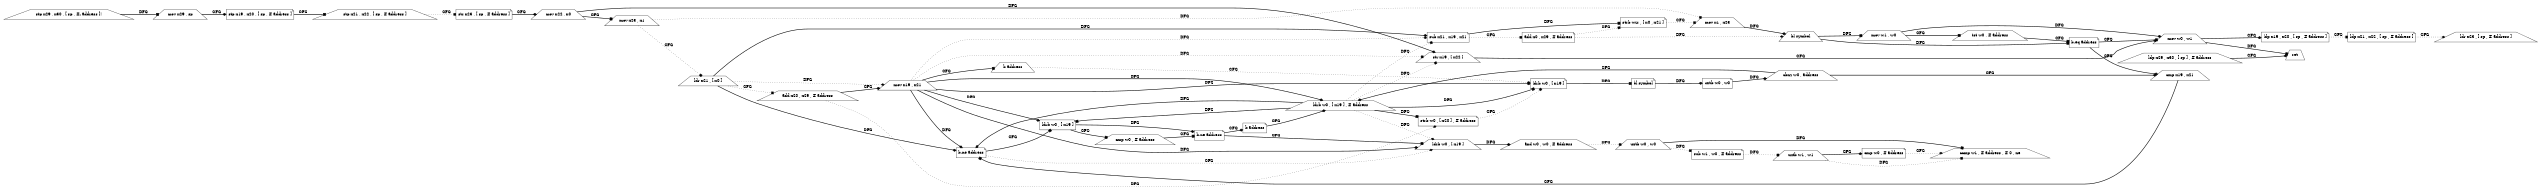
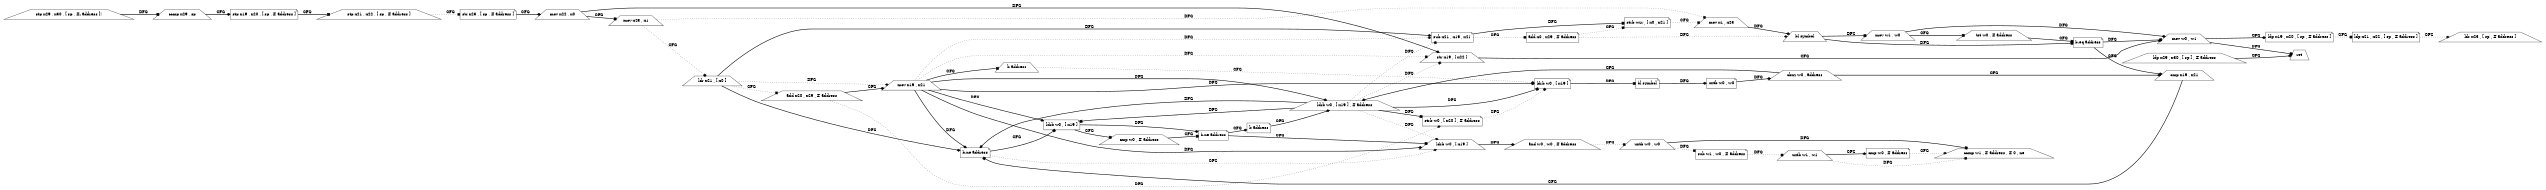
node "mov x29 , sp": label "mov x29 , sp" -> "ccmp x29 , sp"
edge "b.eq address" -> "mov w0 , w1": label "CFG" -> "DFG"
